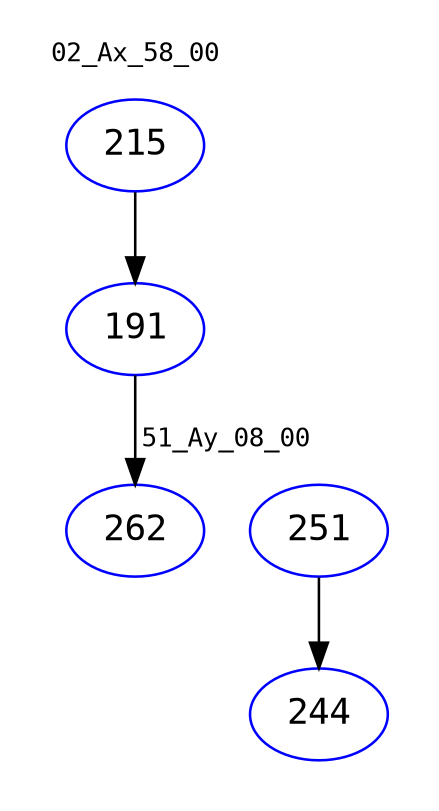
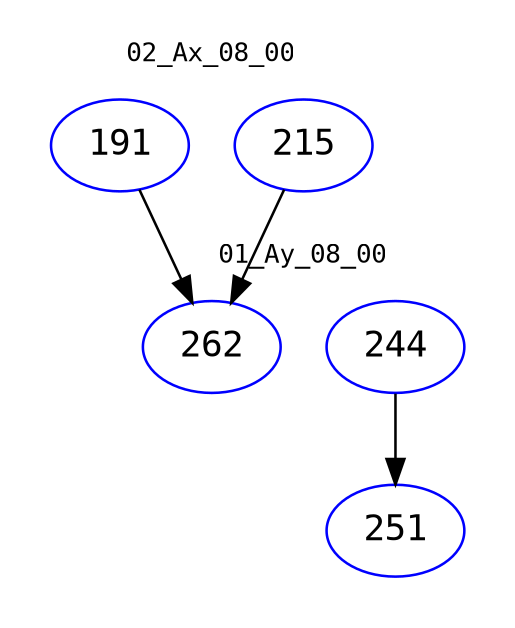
cluster "02_Ax_58_00": label "02_Ax_58_00" -> "02_Ax_08_00"
edge "215" -> "191": now "215" -> "262"
cluster "51_Ay_08_00": label "51_Ay_08_00" -> "01_Ay_08_00"
edge "251" -> "244": reversed
